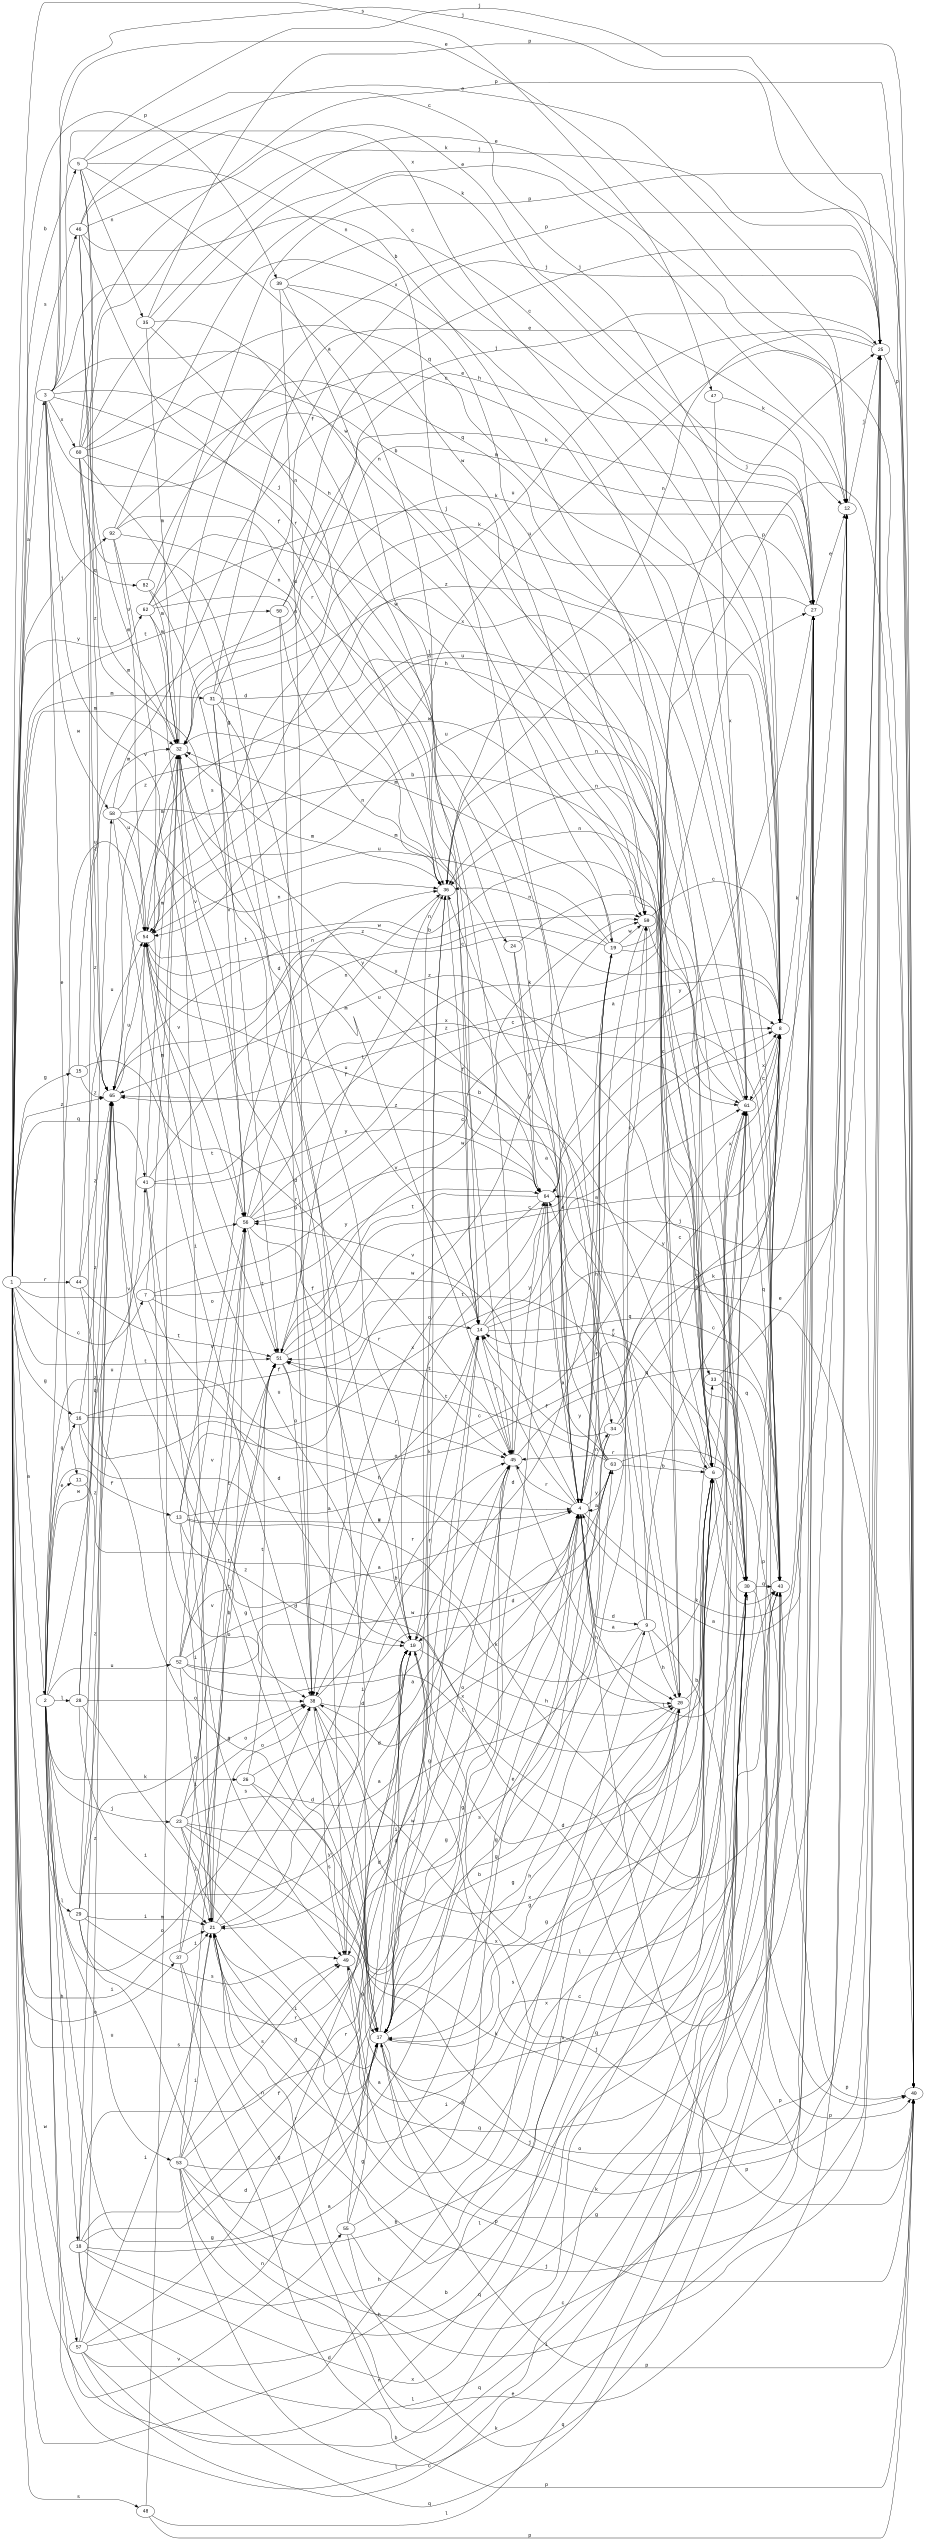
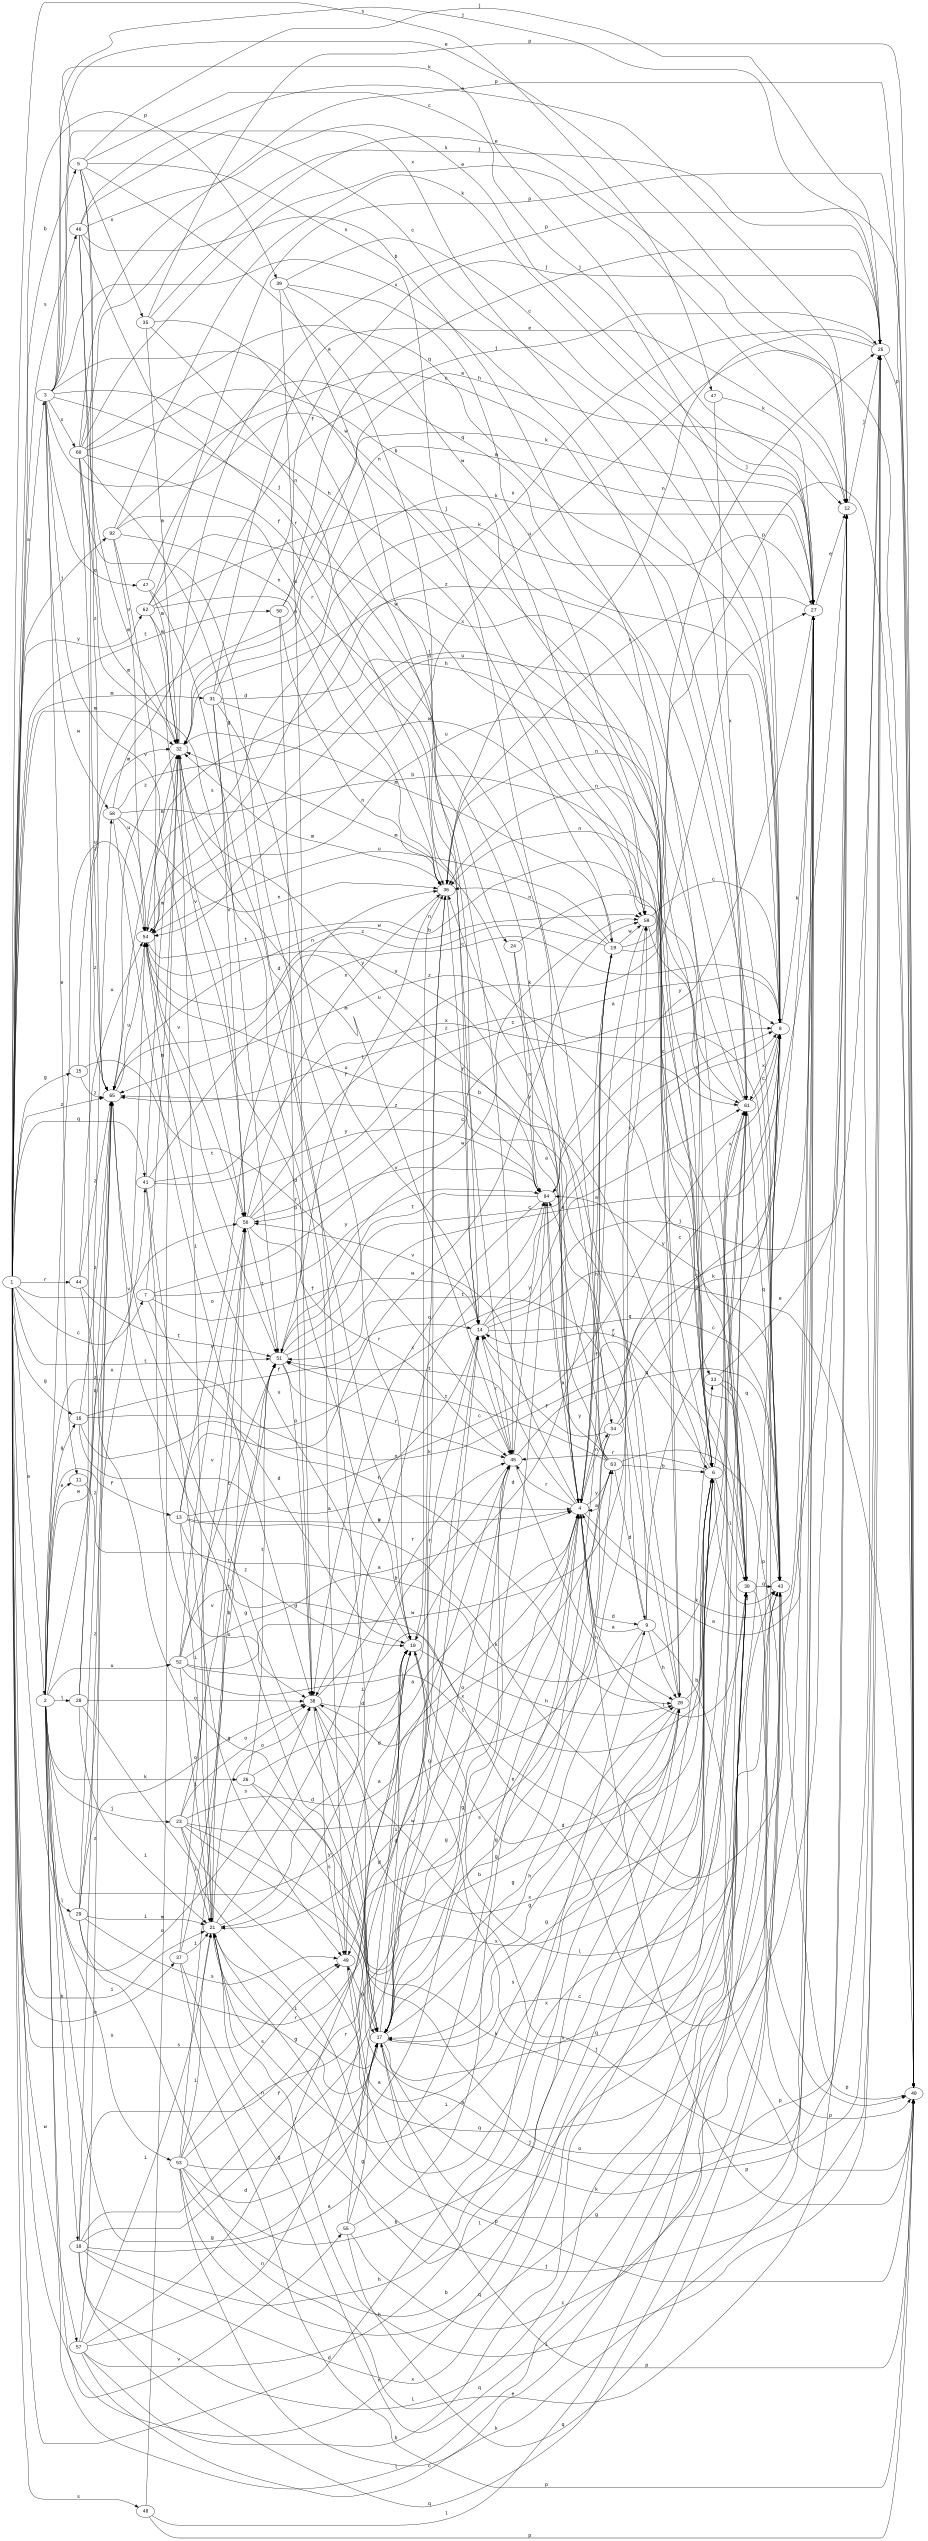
edge "3" -> "27": added, label "k"
node "82": label "82" -> "42"
edge "63" -> "10": now "63" -> "9"
